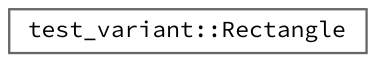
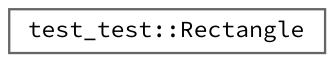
node "test_variant::Rectangle": label "test_variant::Rectangle" -> "test_test::Rectangle"
